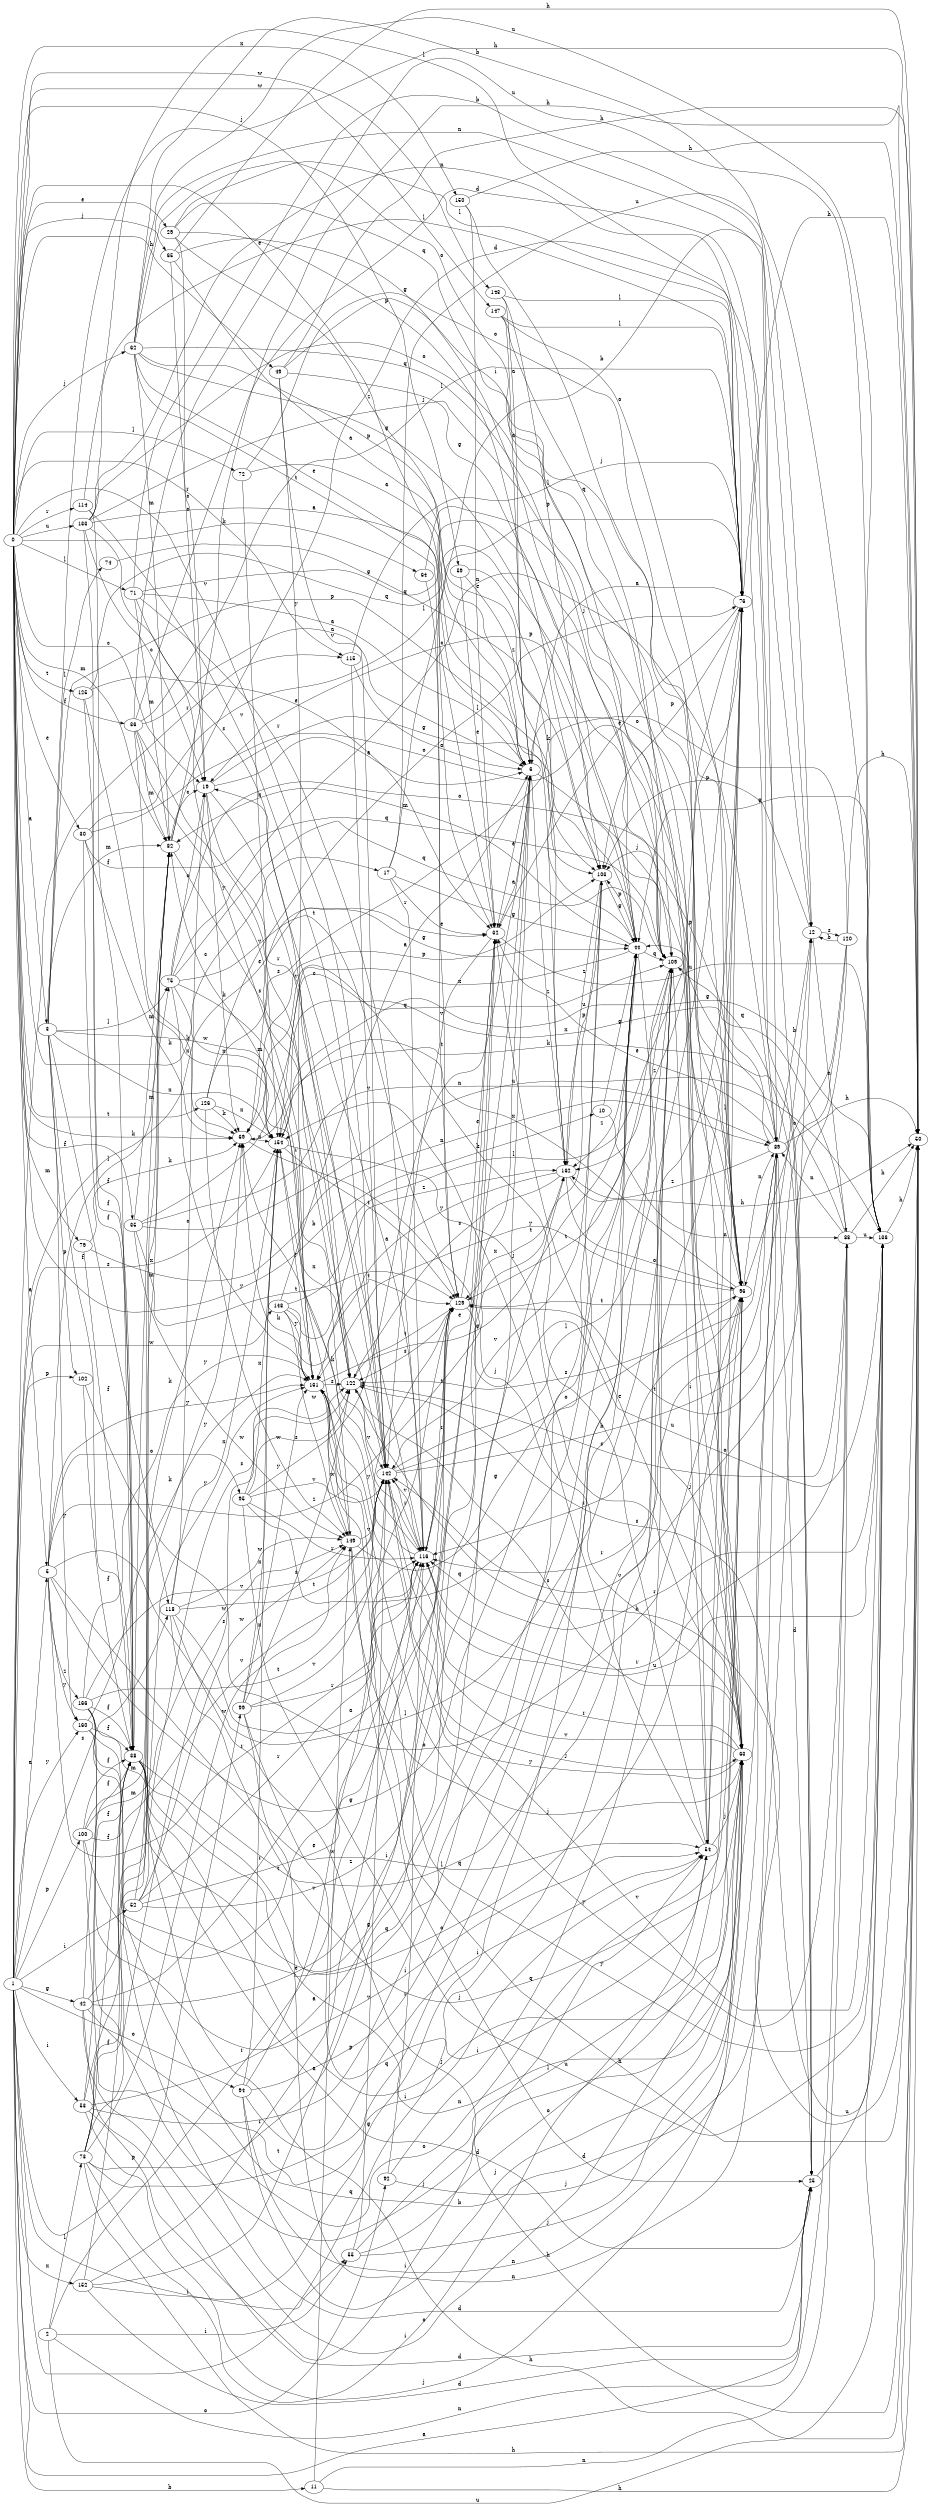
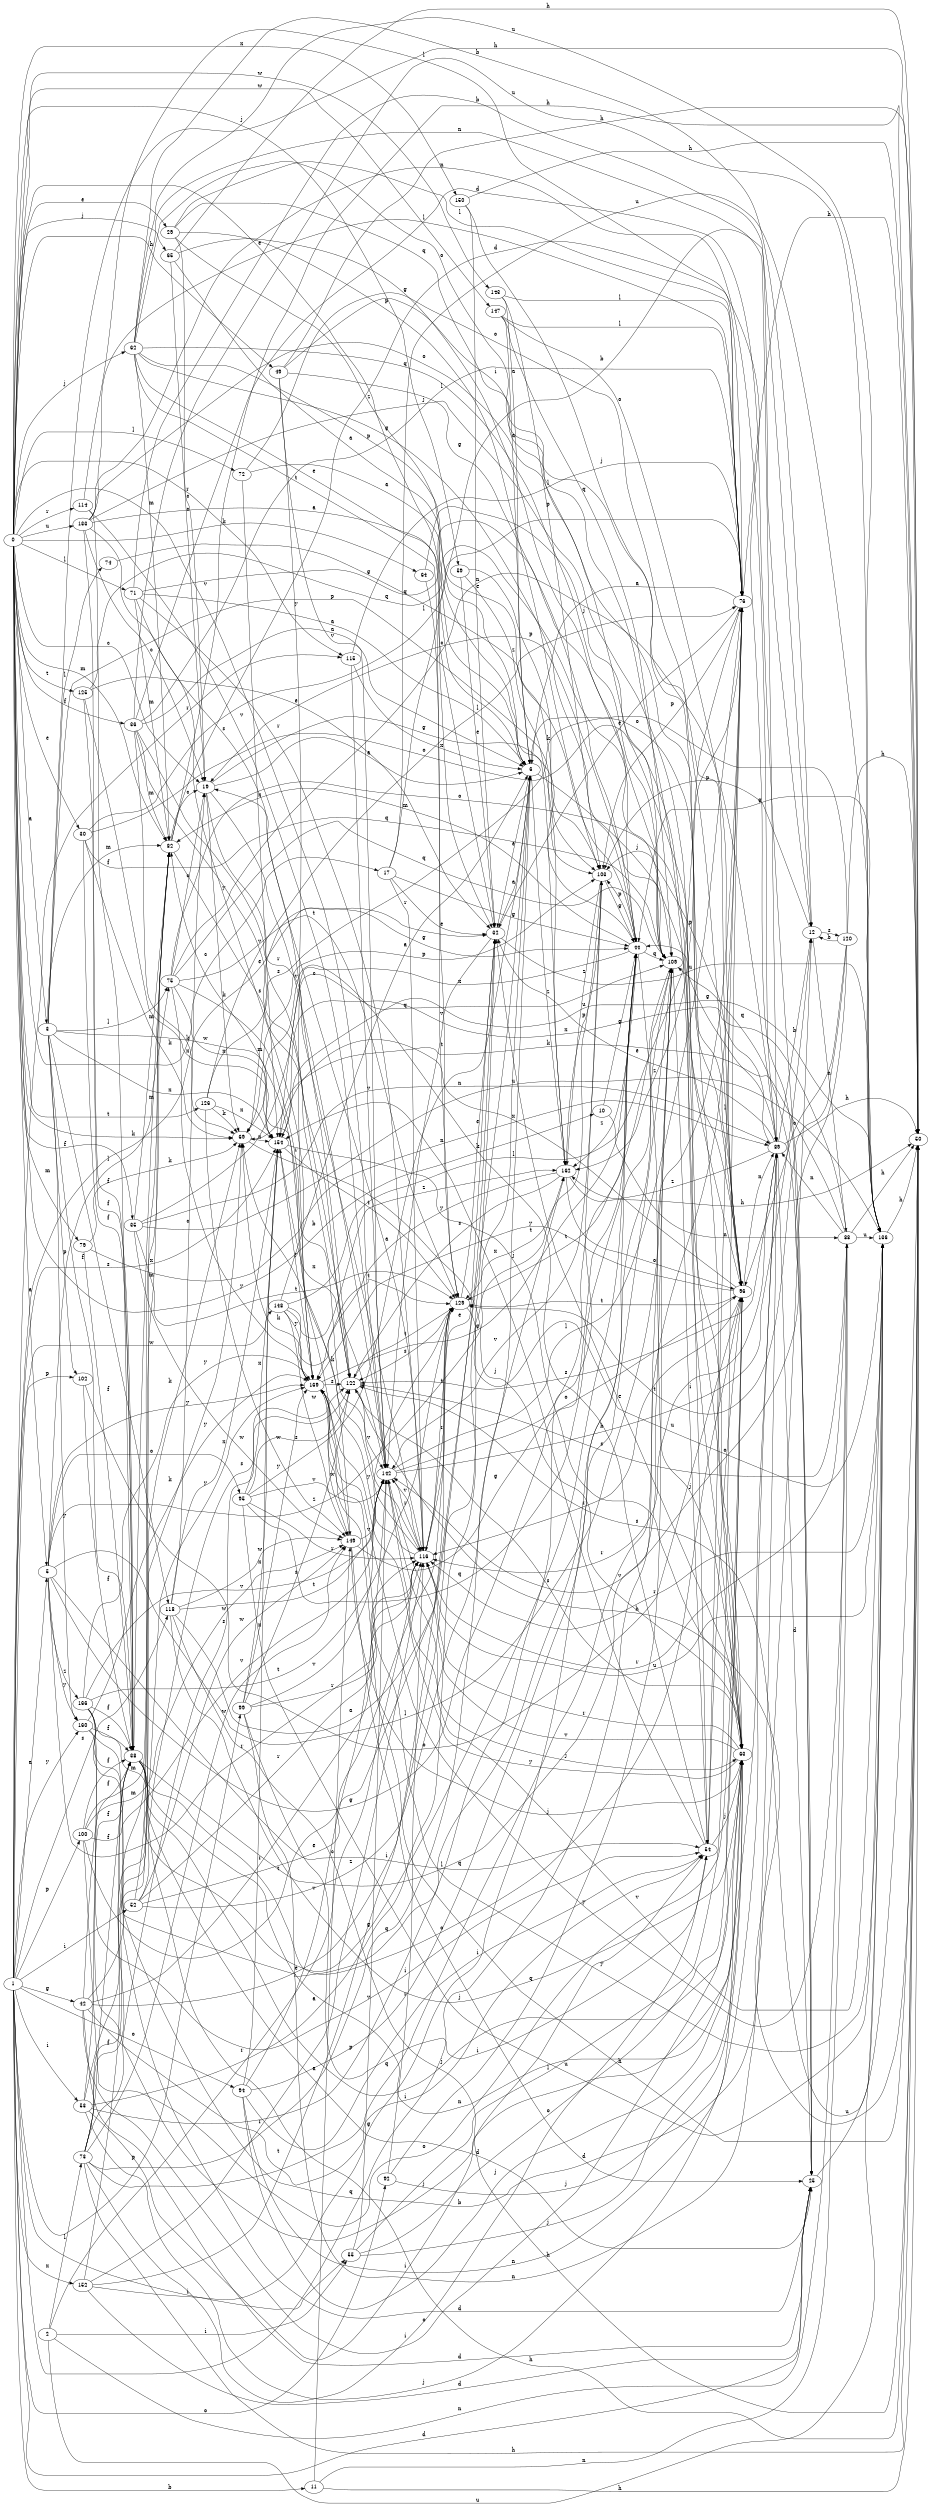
edge "115" -> "6": label "a" -> "x"
node "161": label "161" -> "169"
edge "11" -> "149": label "w" -> "c"
edge "1" -> "25": label "a" -> "d"
